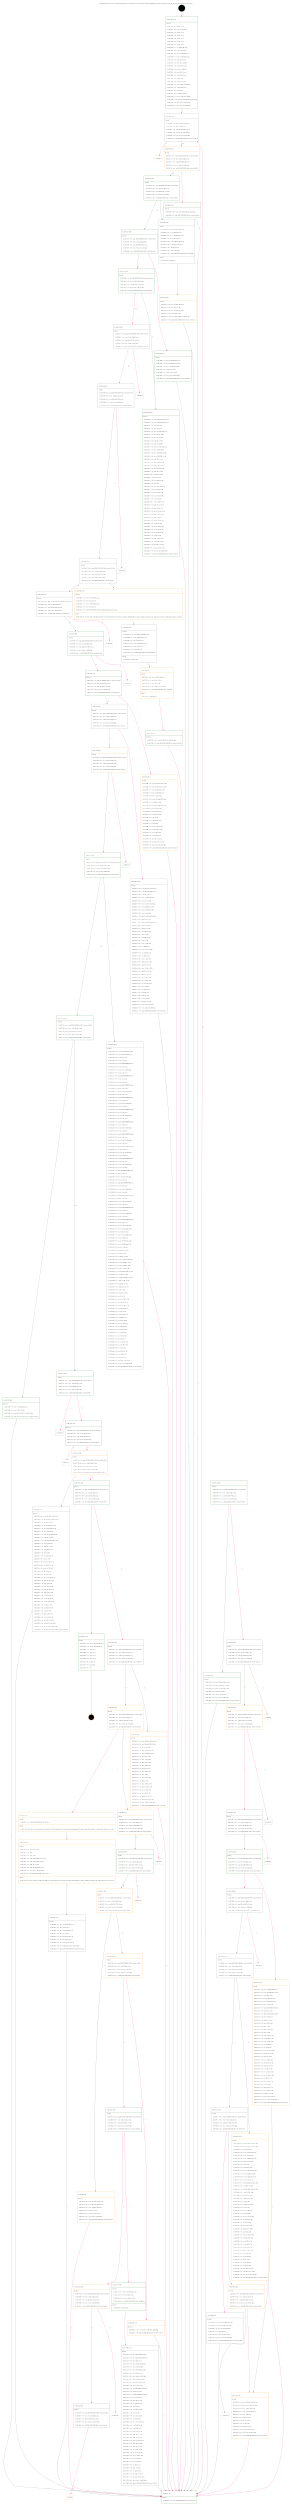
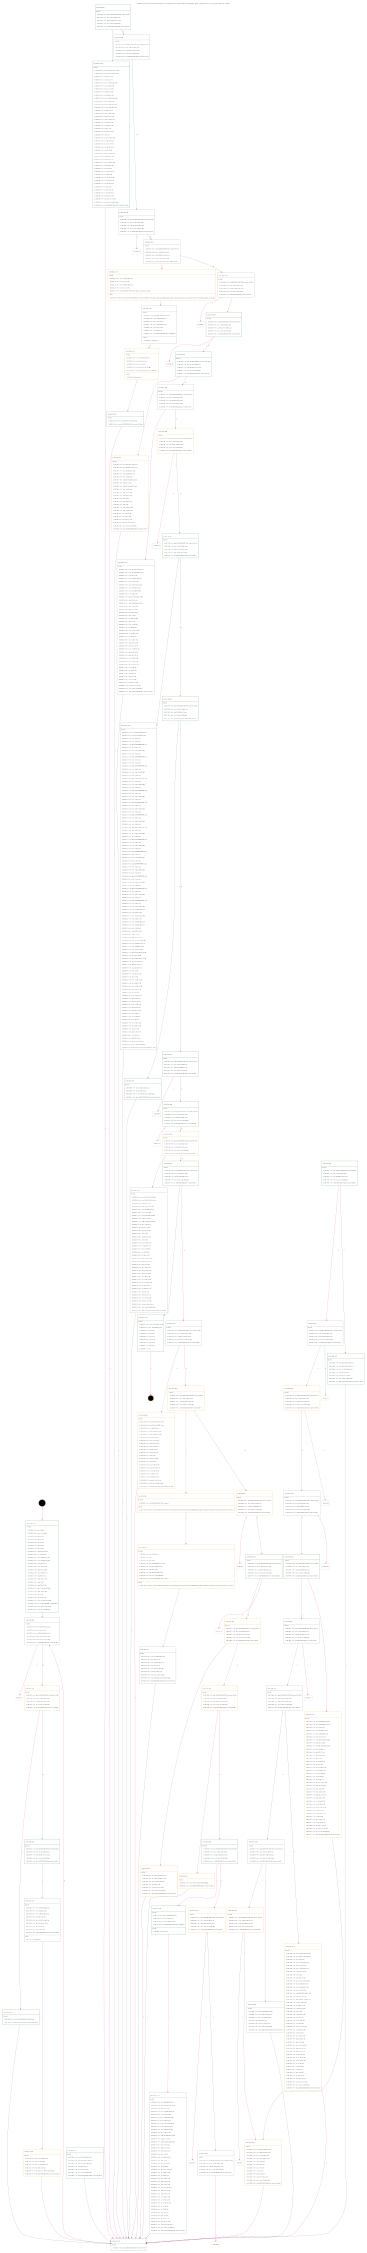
node "0x401647 [28]": removed
node "0x402596": removed
